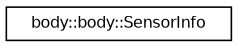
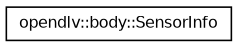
node "body::body::SensorInfo": label "body::body::SensorInfo" -> "opendlv::body::SensorInfo"
